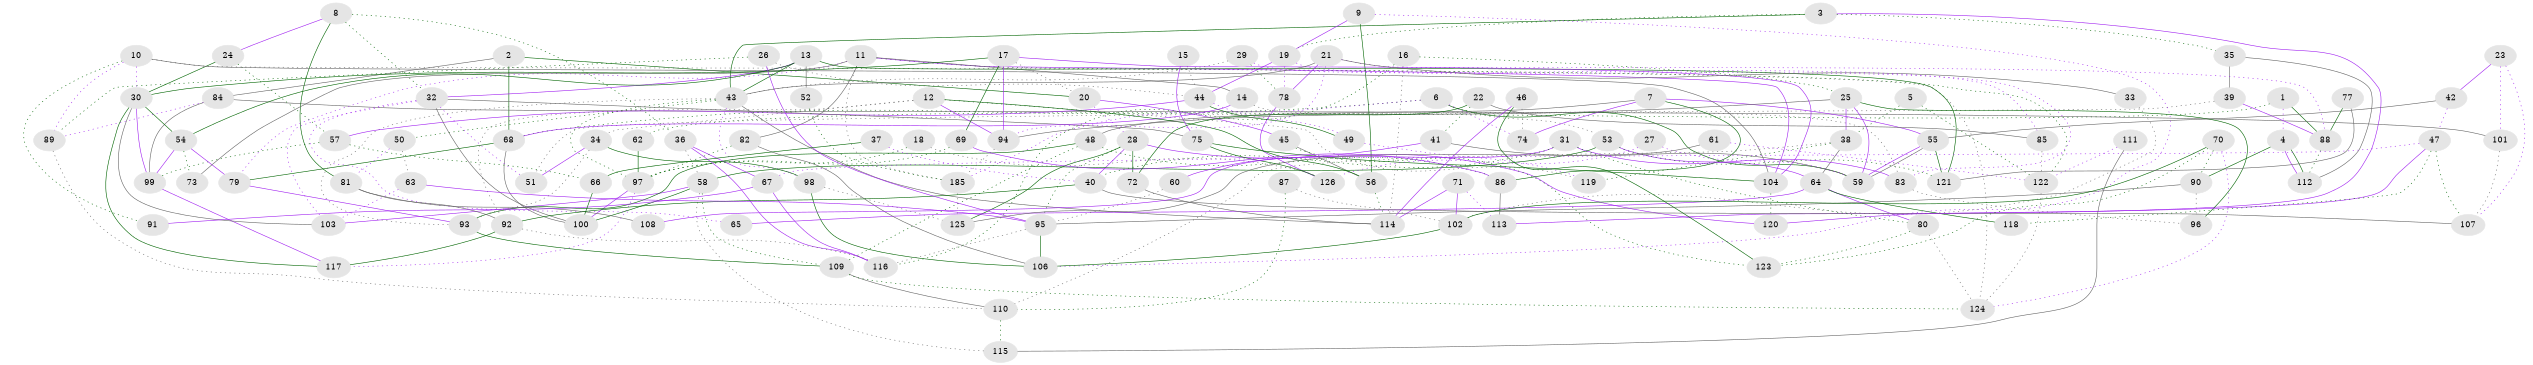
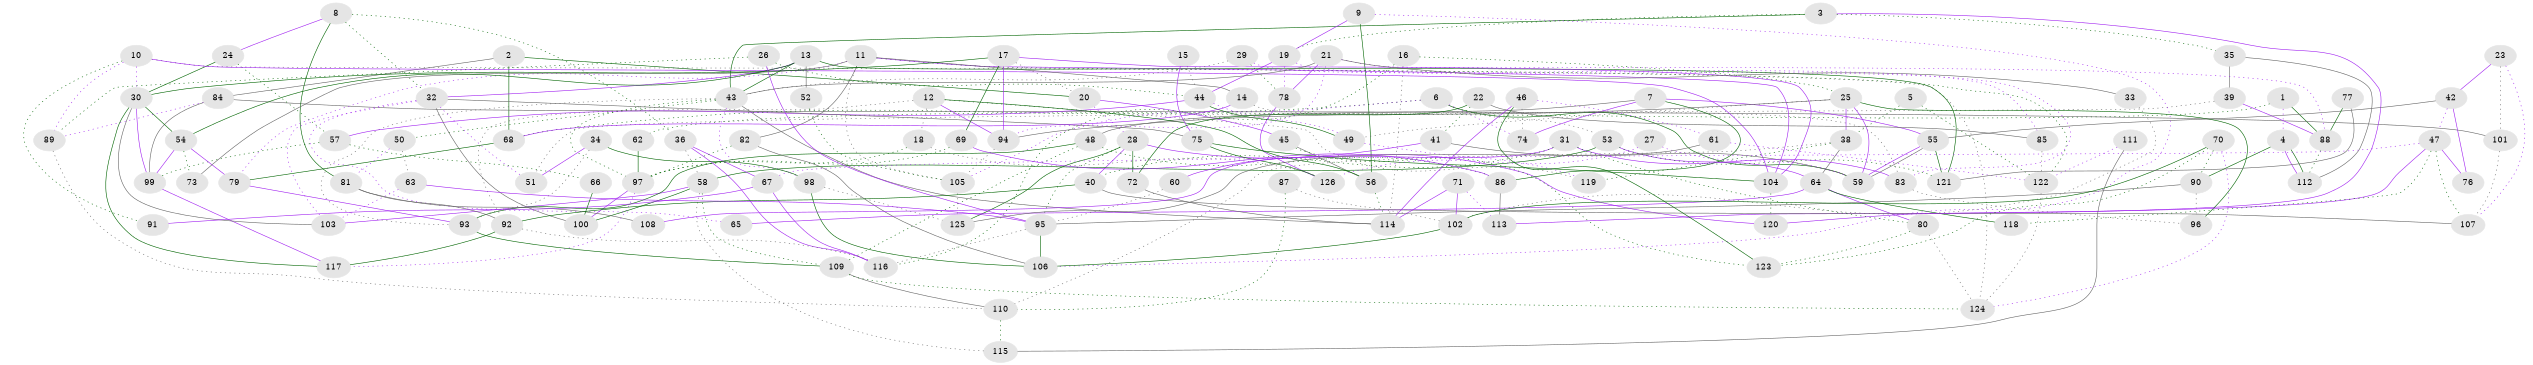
edge "10" -- "104": color gray40 -> purple
edge "26" -- "44": color gray40 -> darkgreen
edge "23" -- "101": color purple -> gray40
edge "46" -- "61": added
edge "12" -- "34": now "12" -- "18"
edge "25" -- "49": added
node "37": removed
node "185": label "185" -> "105"
node "76": added
edge "68" -- "100": removed
